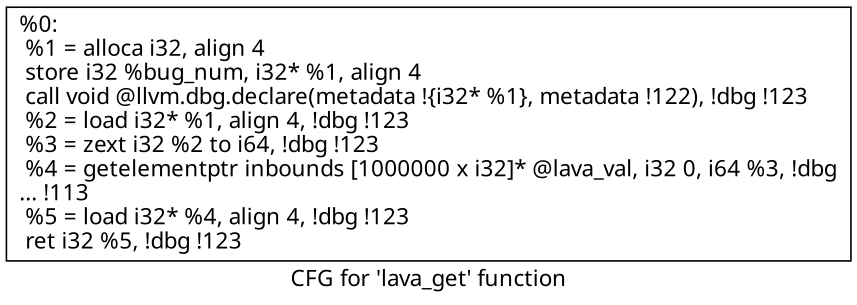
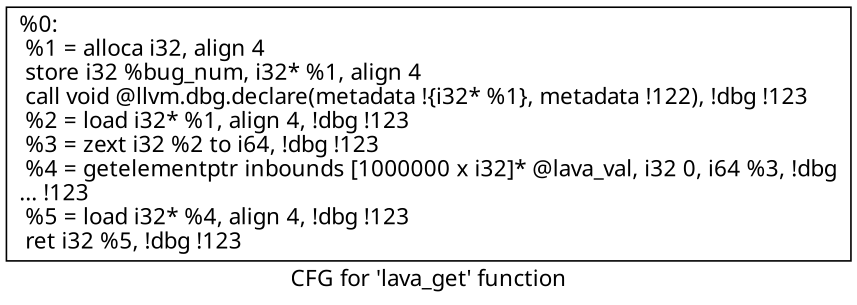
node "%0:": text "... !113" -> "... !123"
